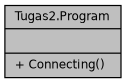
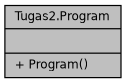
node "Tugas2.Program": text "+ Connecting()" -> "+ Program()"
